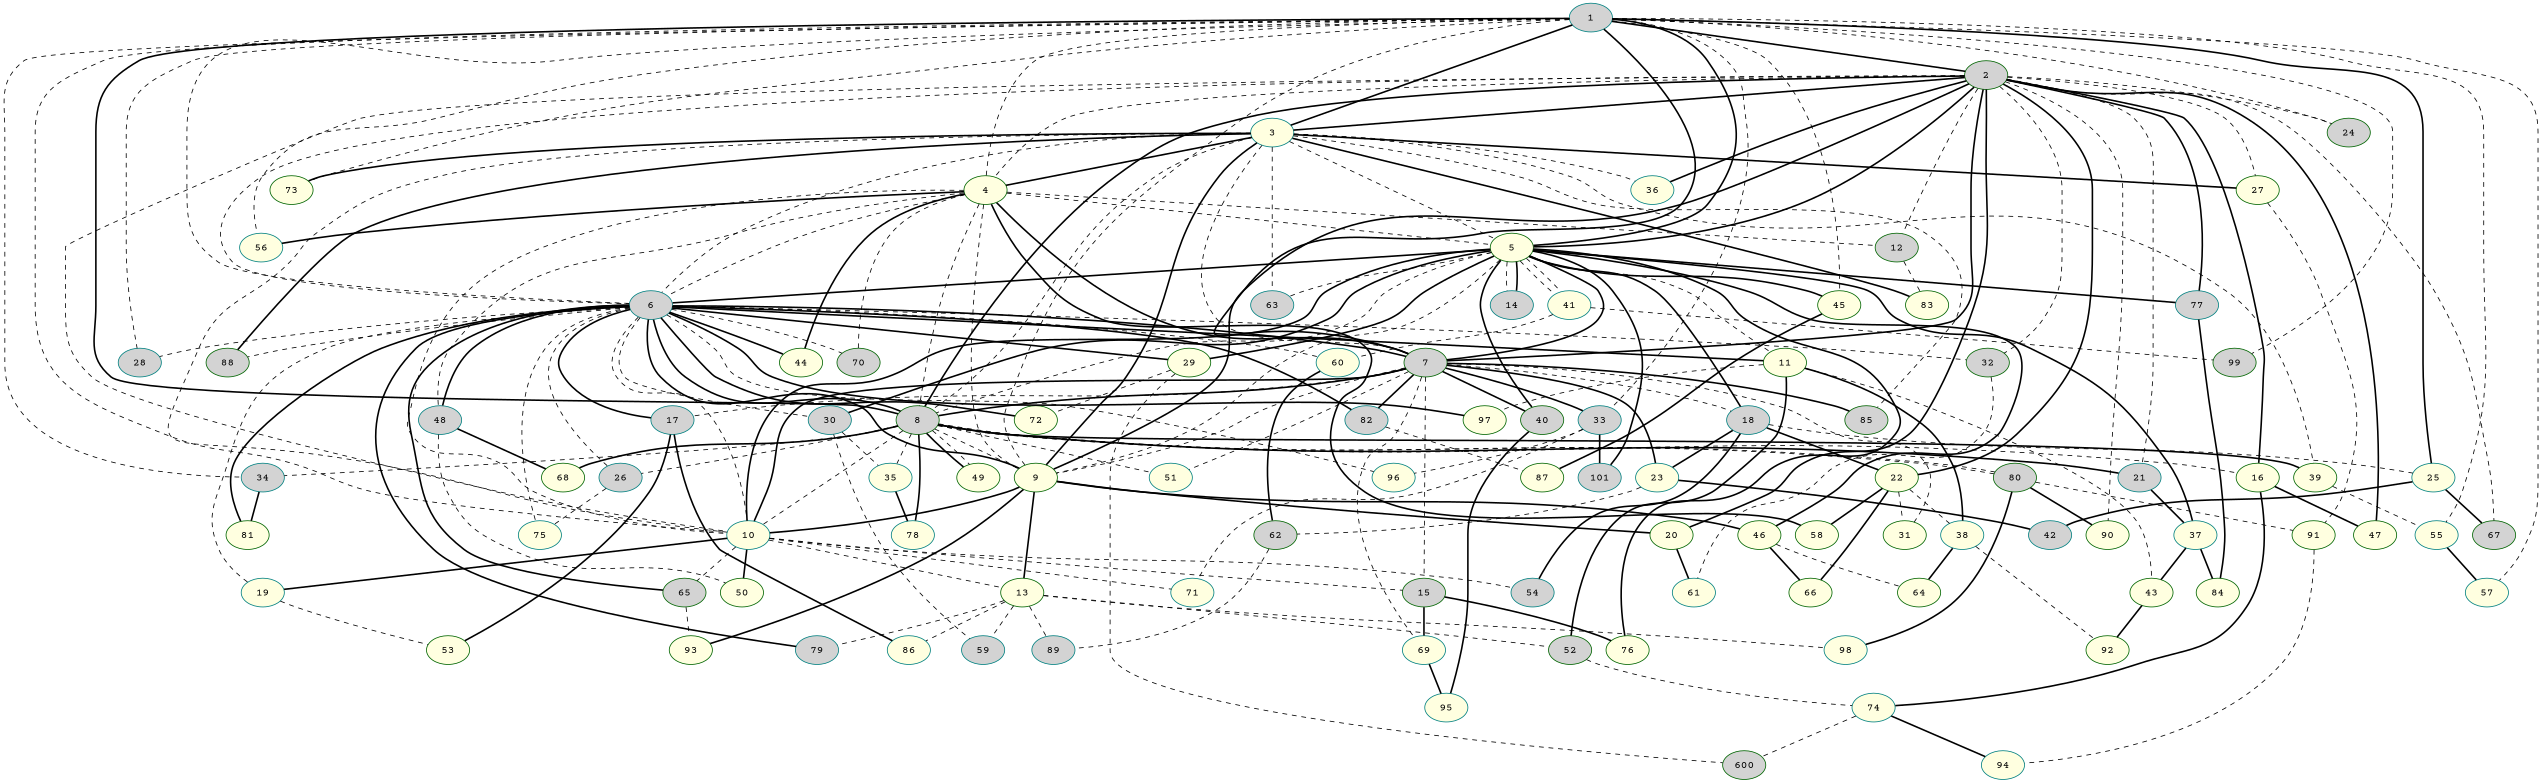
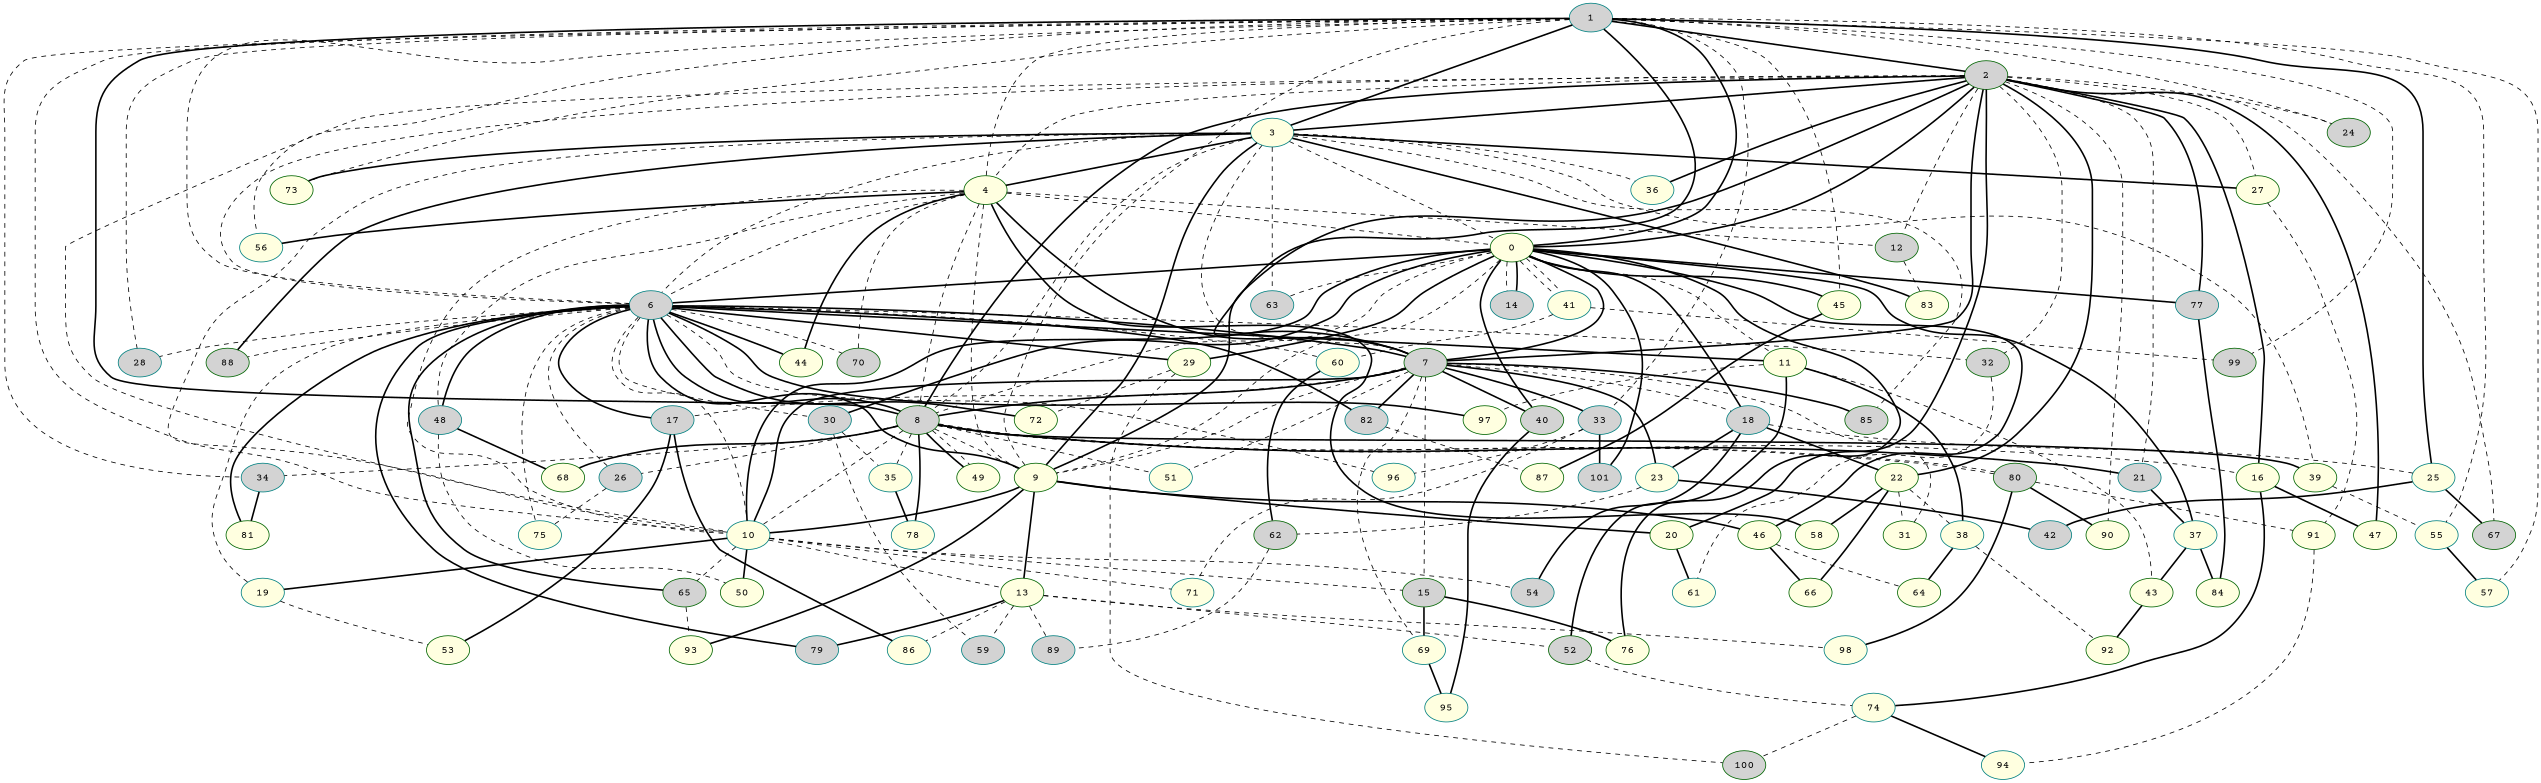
node "5": label "5" -> "0"
edge "13" -- "79": style dashed -> bold
node "600": label "600" -> "100"
